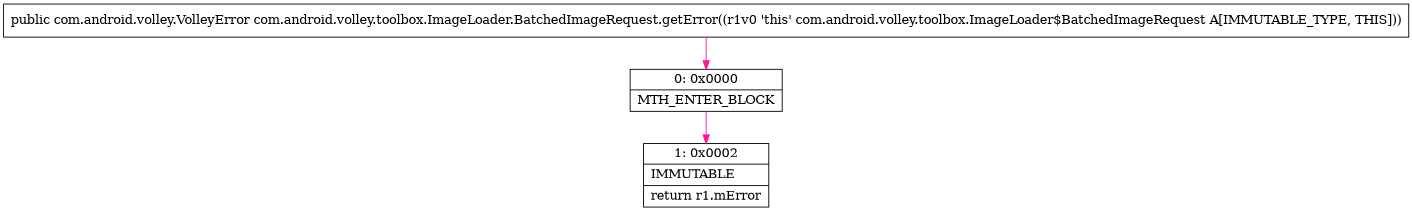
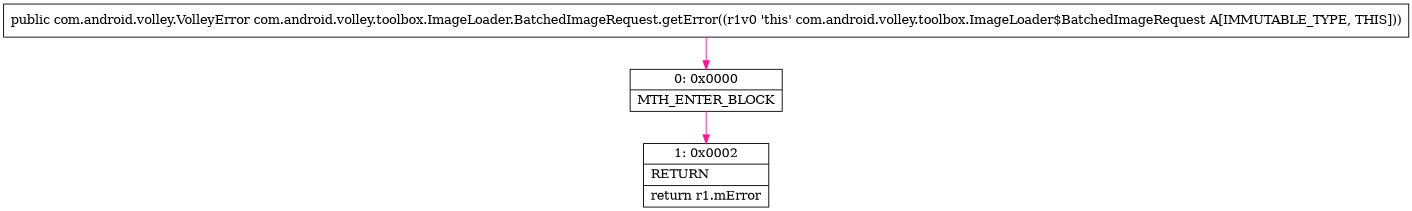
node "1: 0x0002": text "IMMUTABLE" -> "RETURN"
